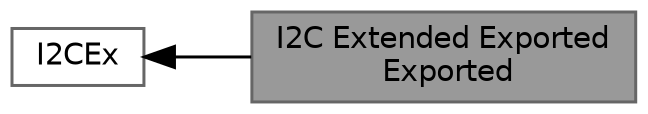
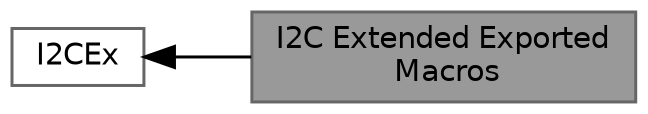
node "I2C Extended Exported Exported": label "I2C Extended Exported Exported" -> "I2C Extended Exported Macros"
